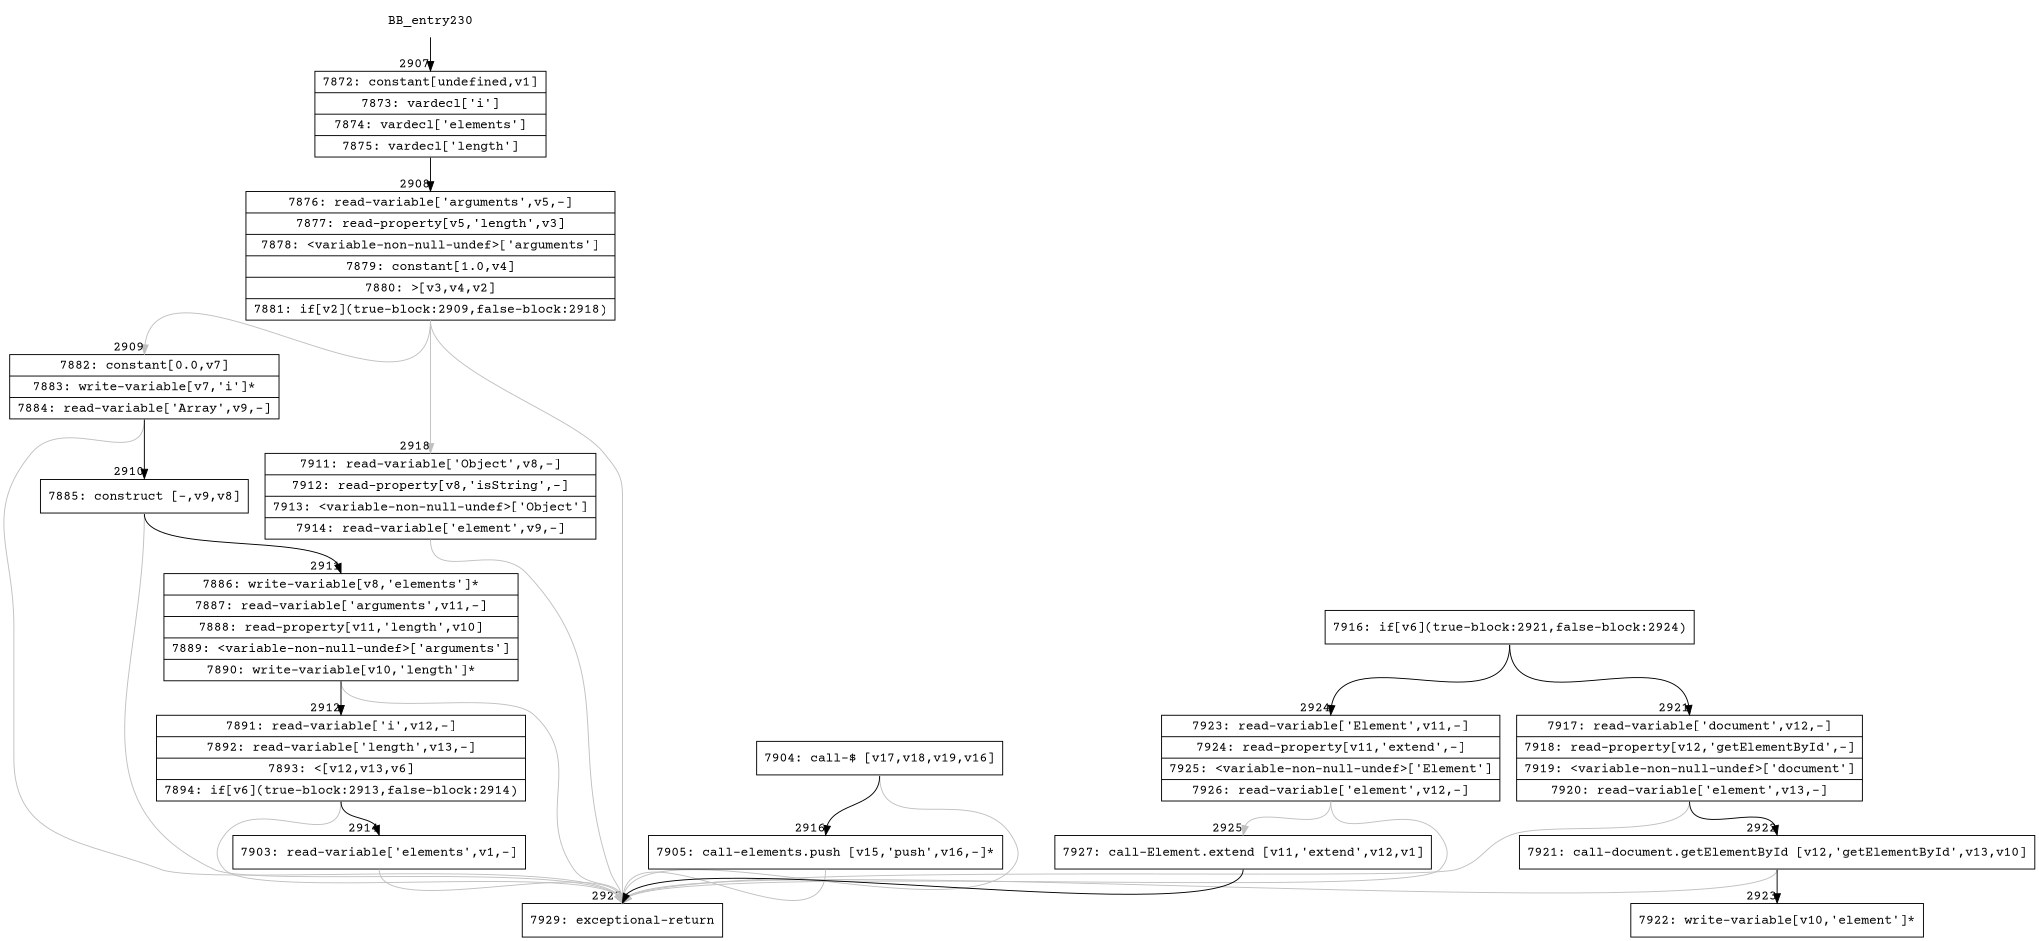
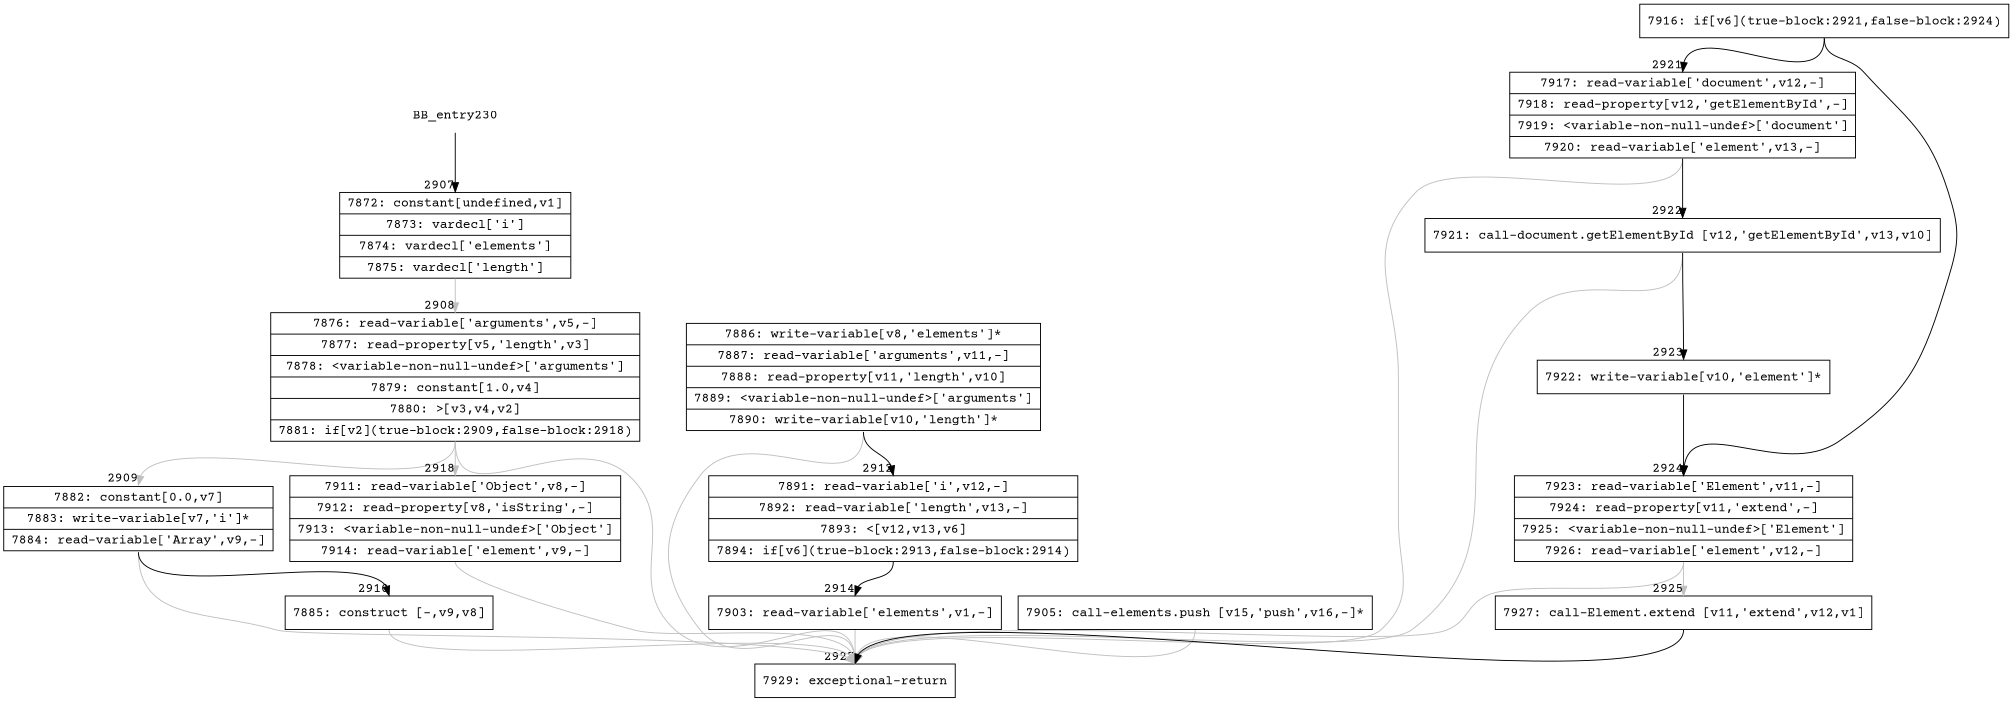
edge "7872: constant[undefined,v1]" -> "7876: read-variable['arguments',v5,-]": color black -> gray
edge "7922: write-variable[v10,'element']*" -> "7923: read-variable['Element',v11,-]": added
edge "7885: construct [-,v9,v8]" -> "7886: write-variable[v8,'elements']*": removed
node "7904: call-$ [v17,v18,v19,v16]": removed
edge "7891: read-variable['i',v12,-]" -> "7929: exceptional-return": removed
